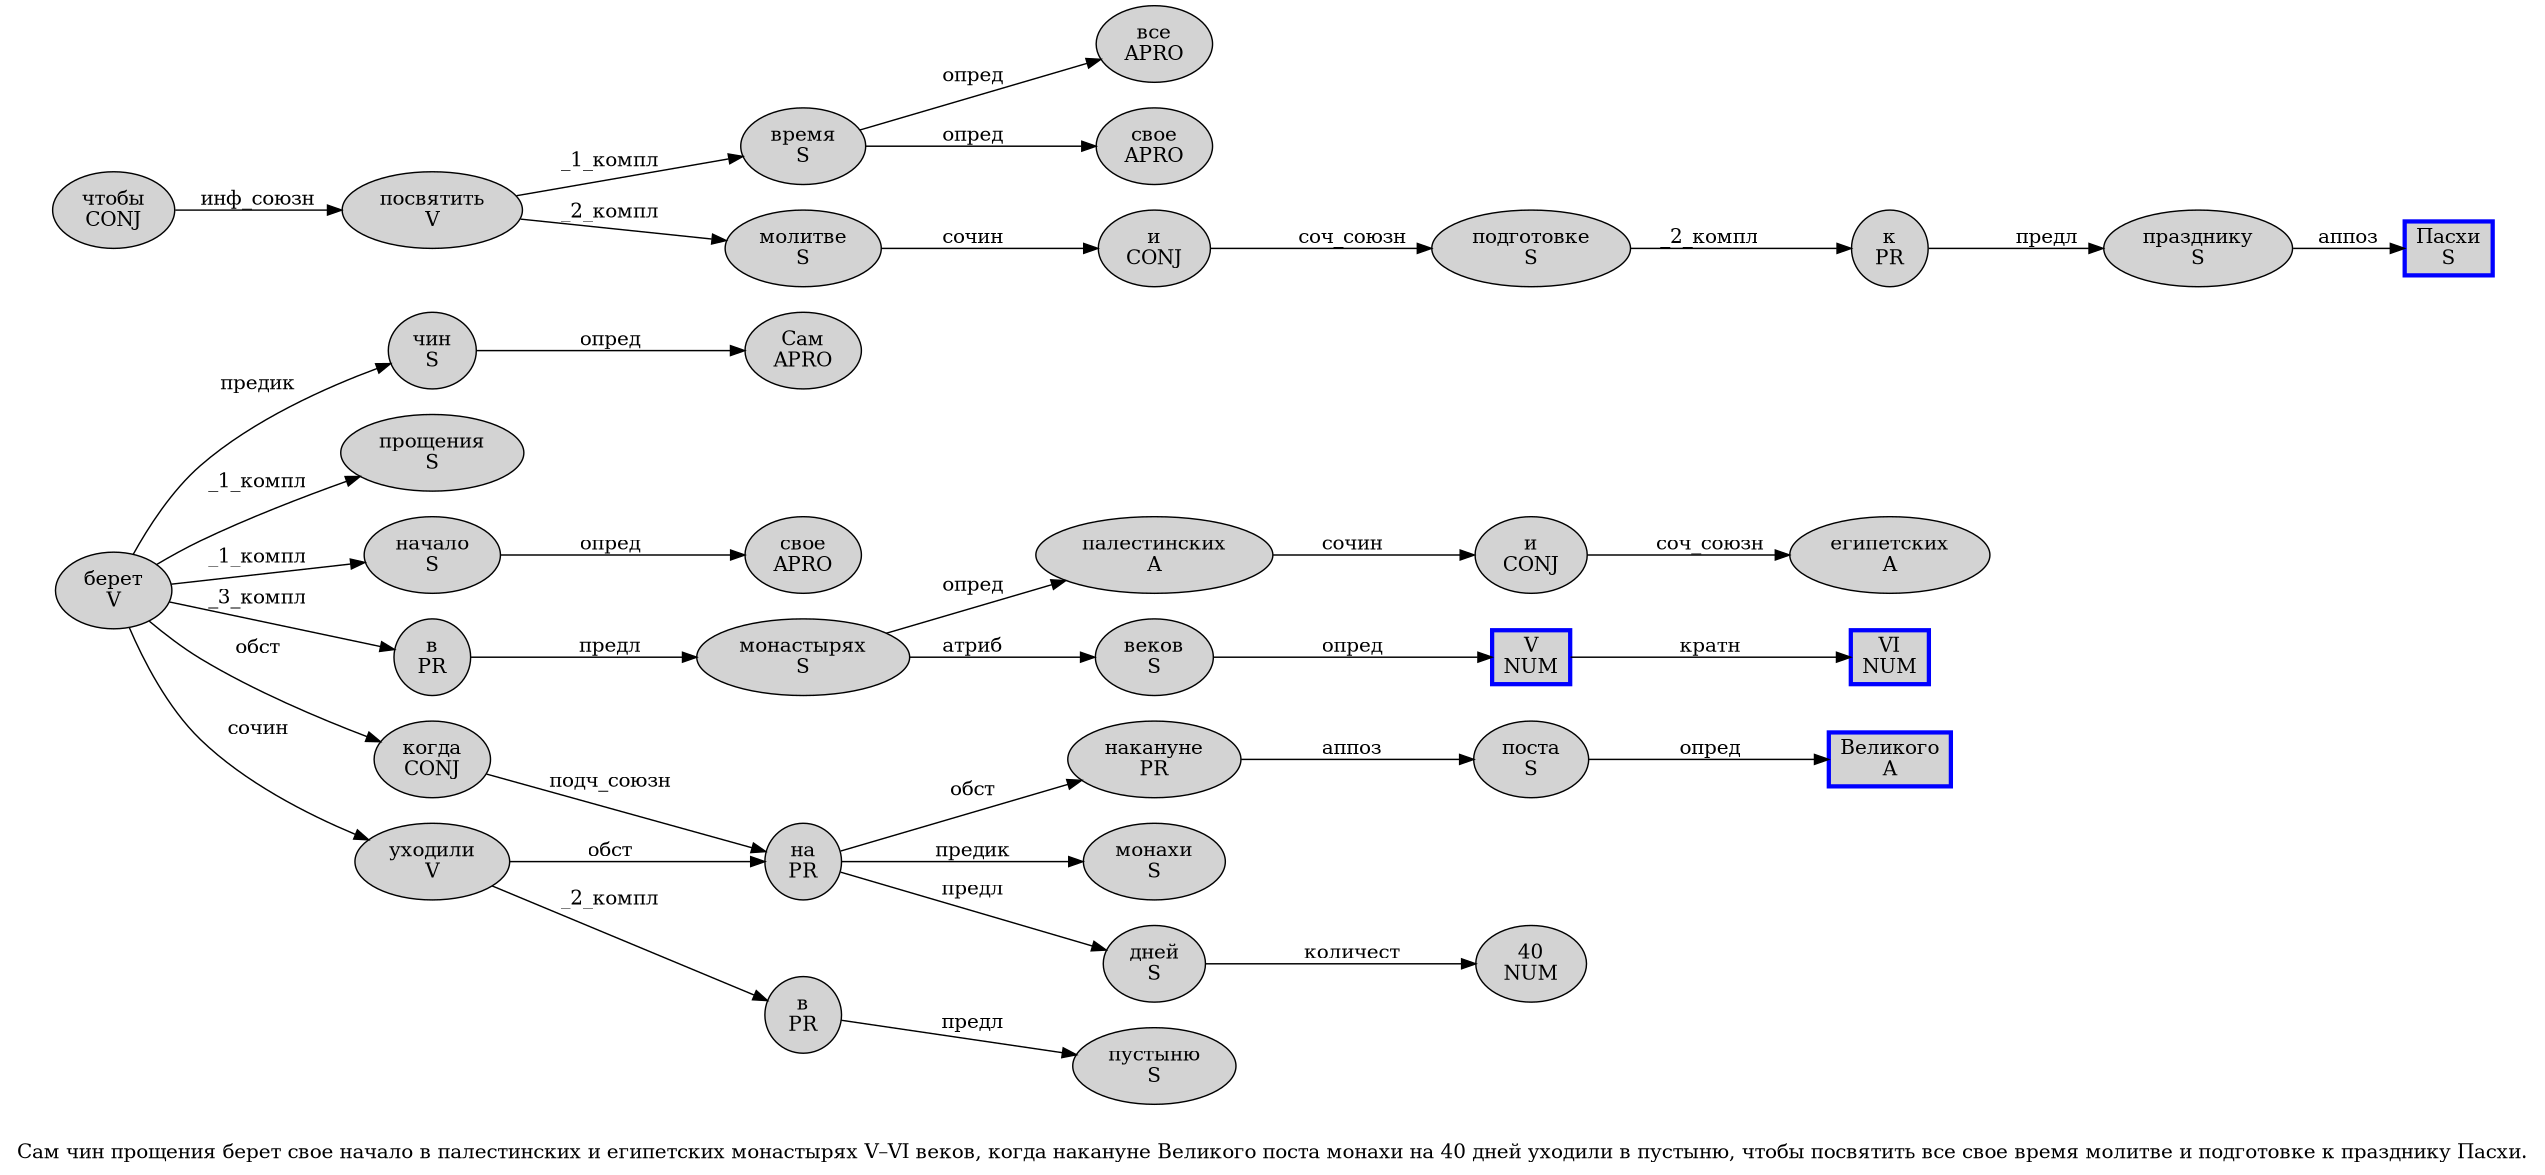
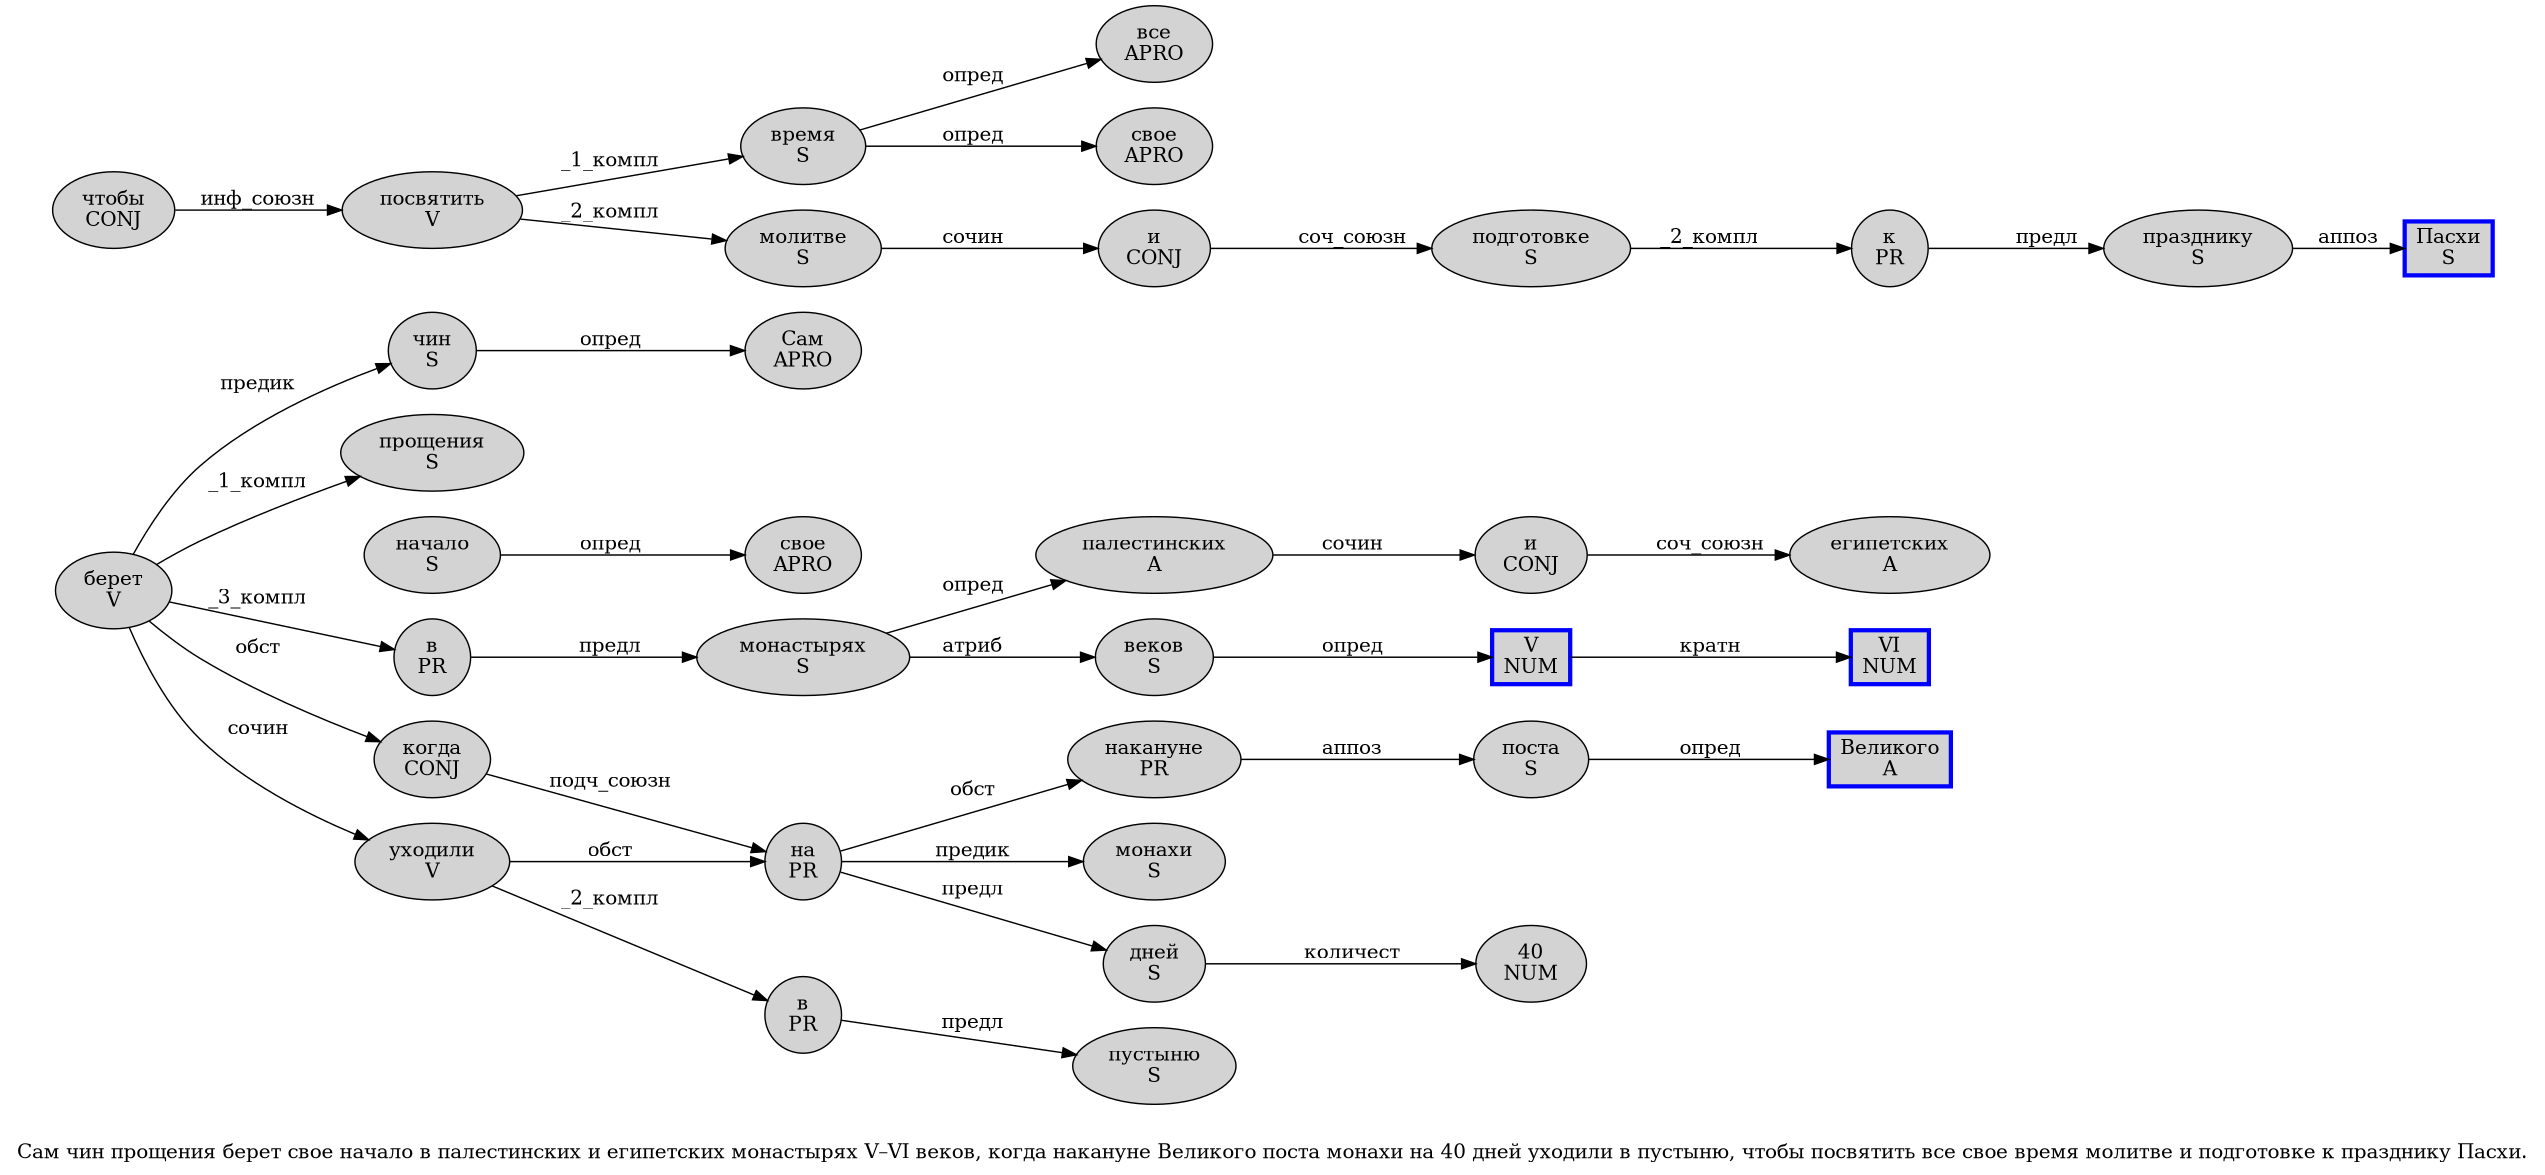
edge "берет V" -> "начало S": removed, label "_1_компл"
